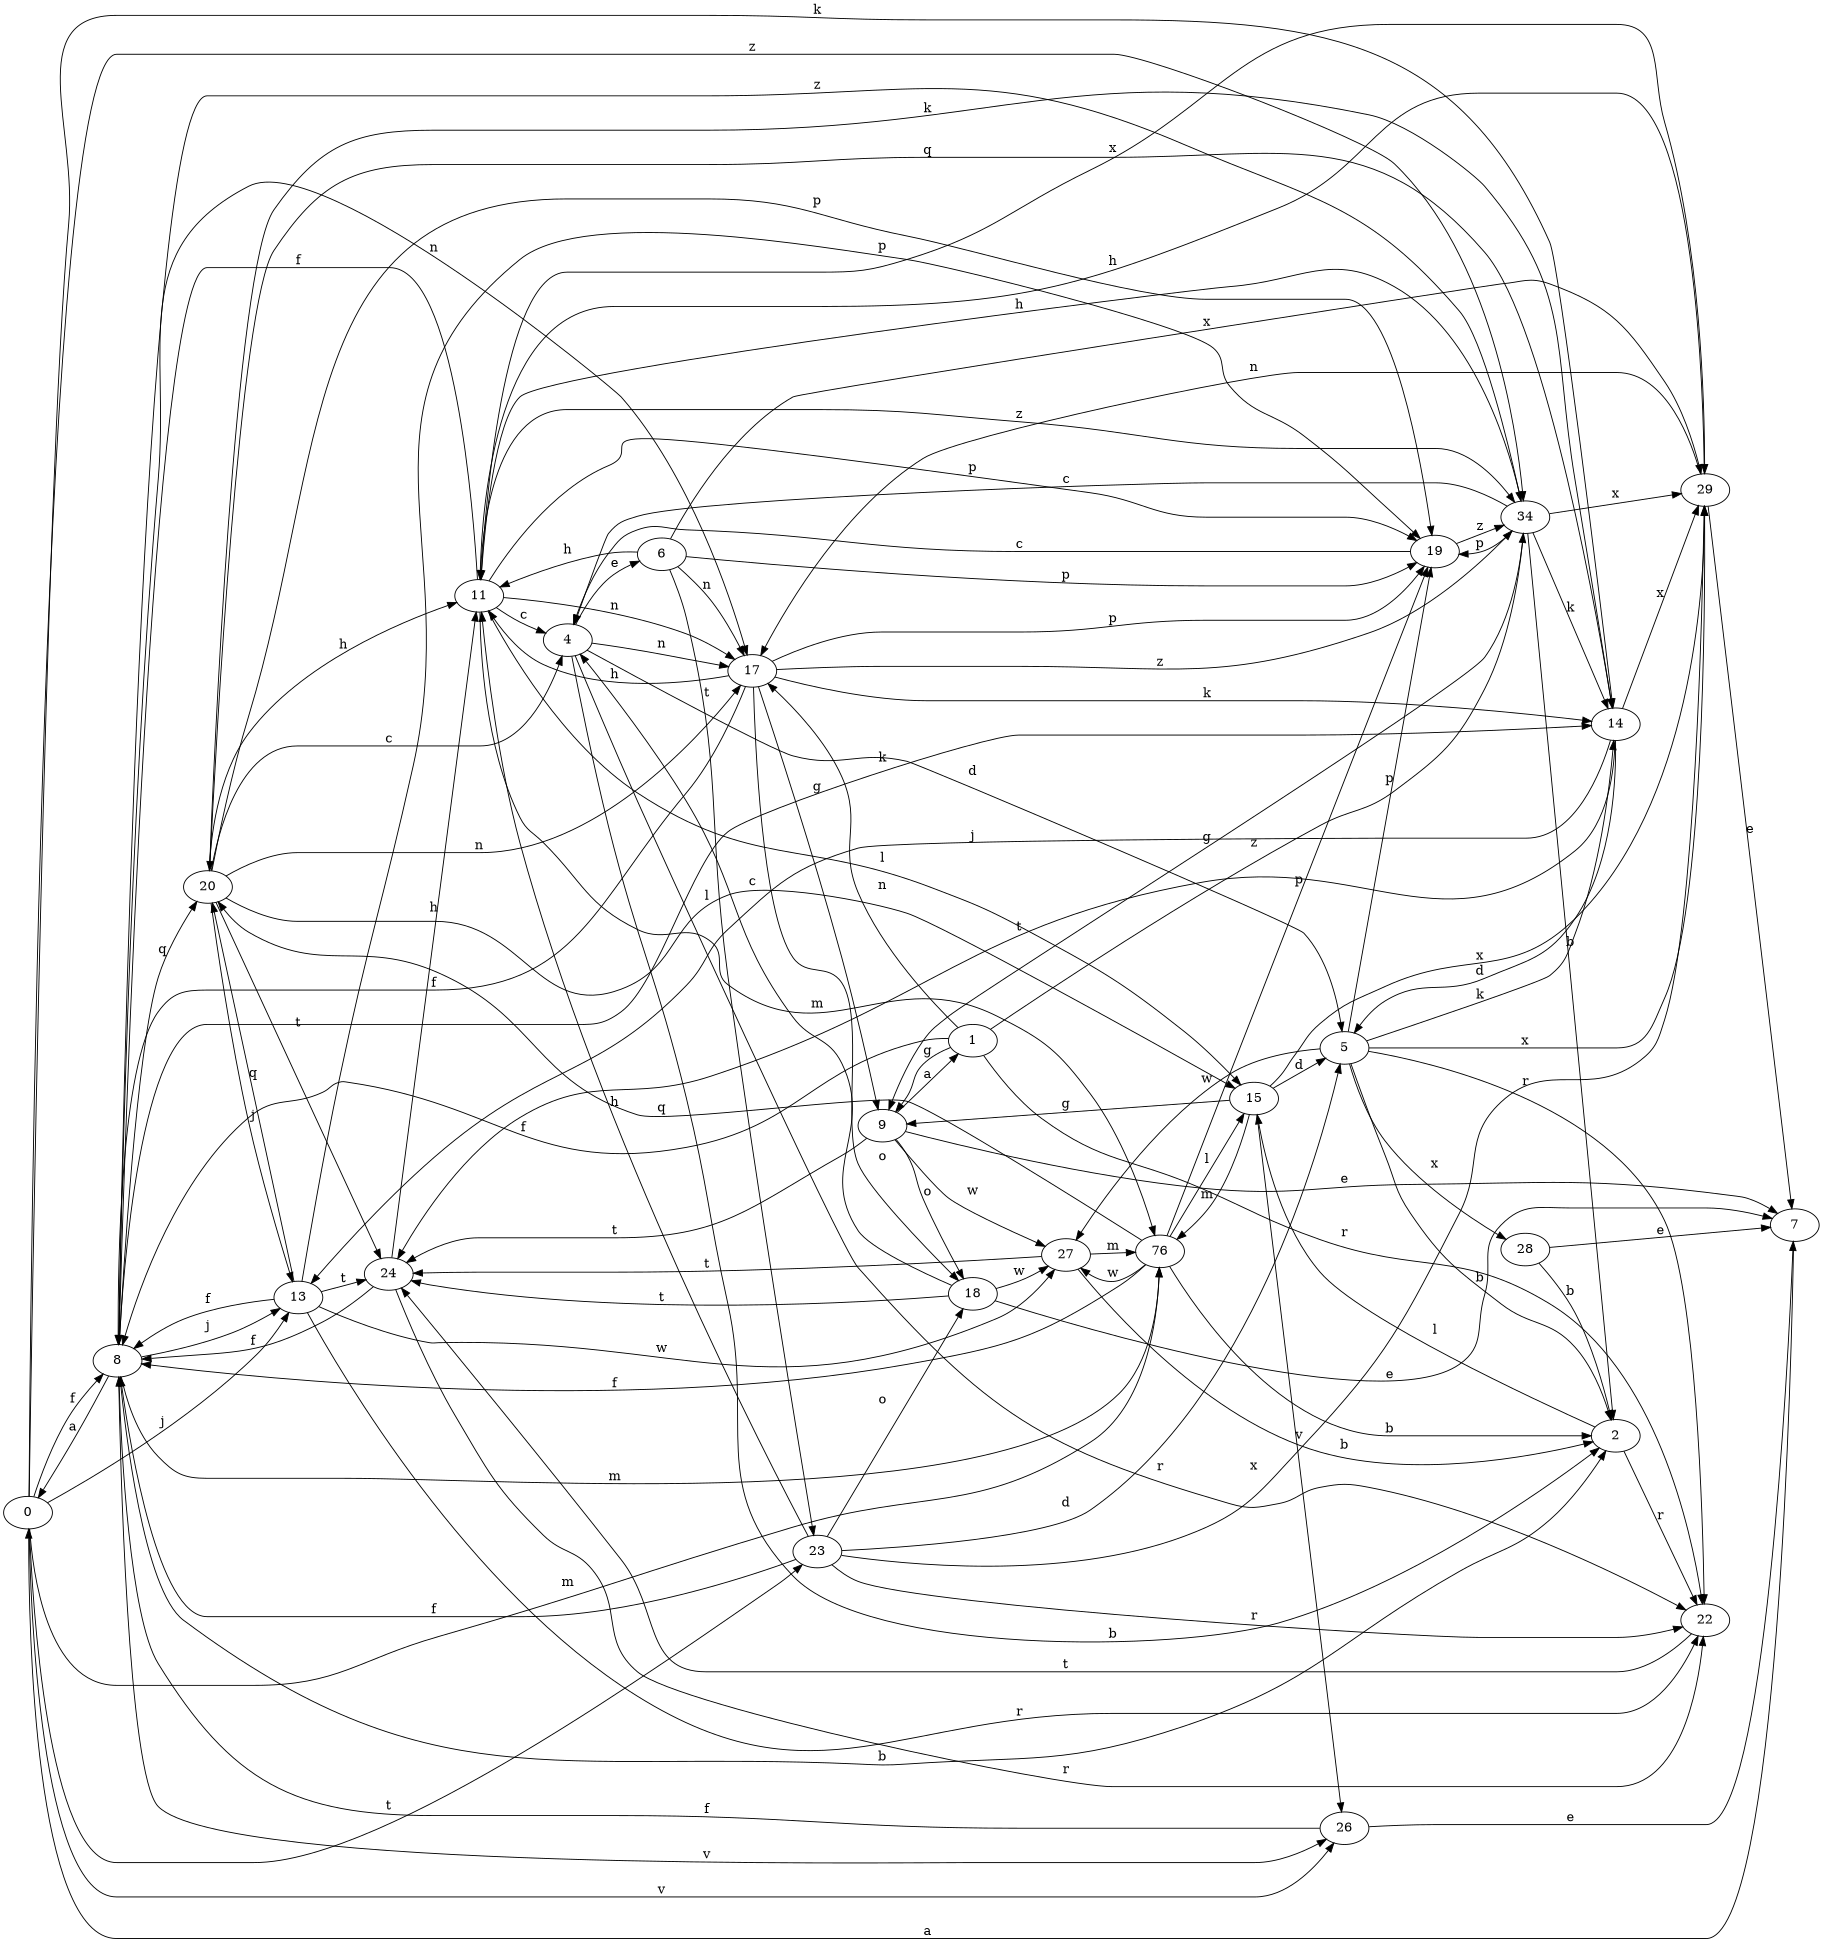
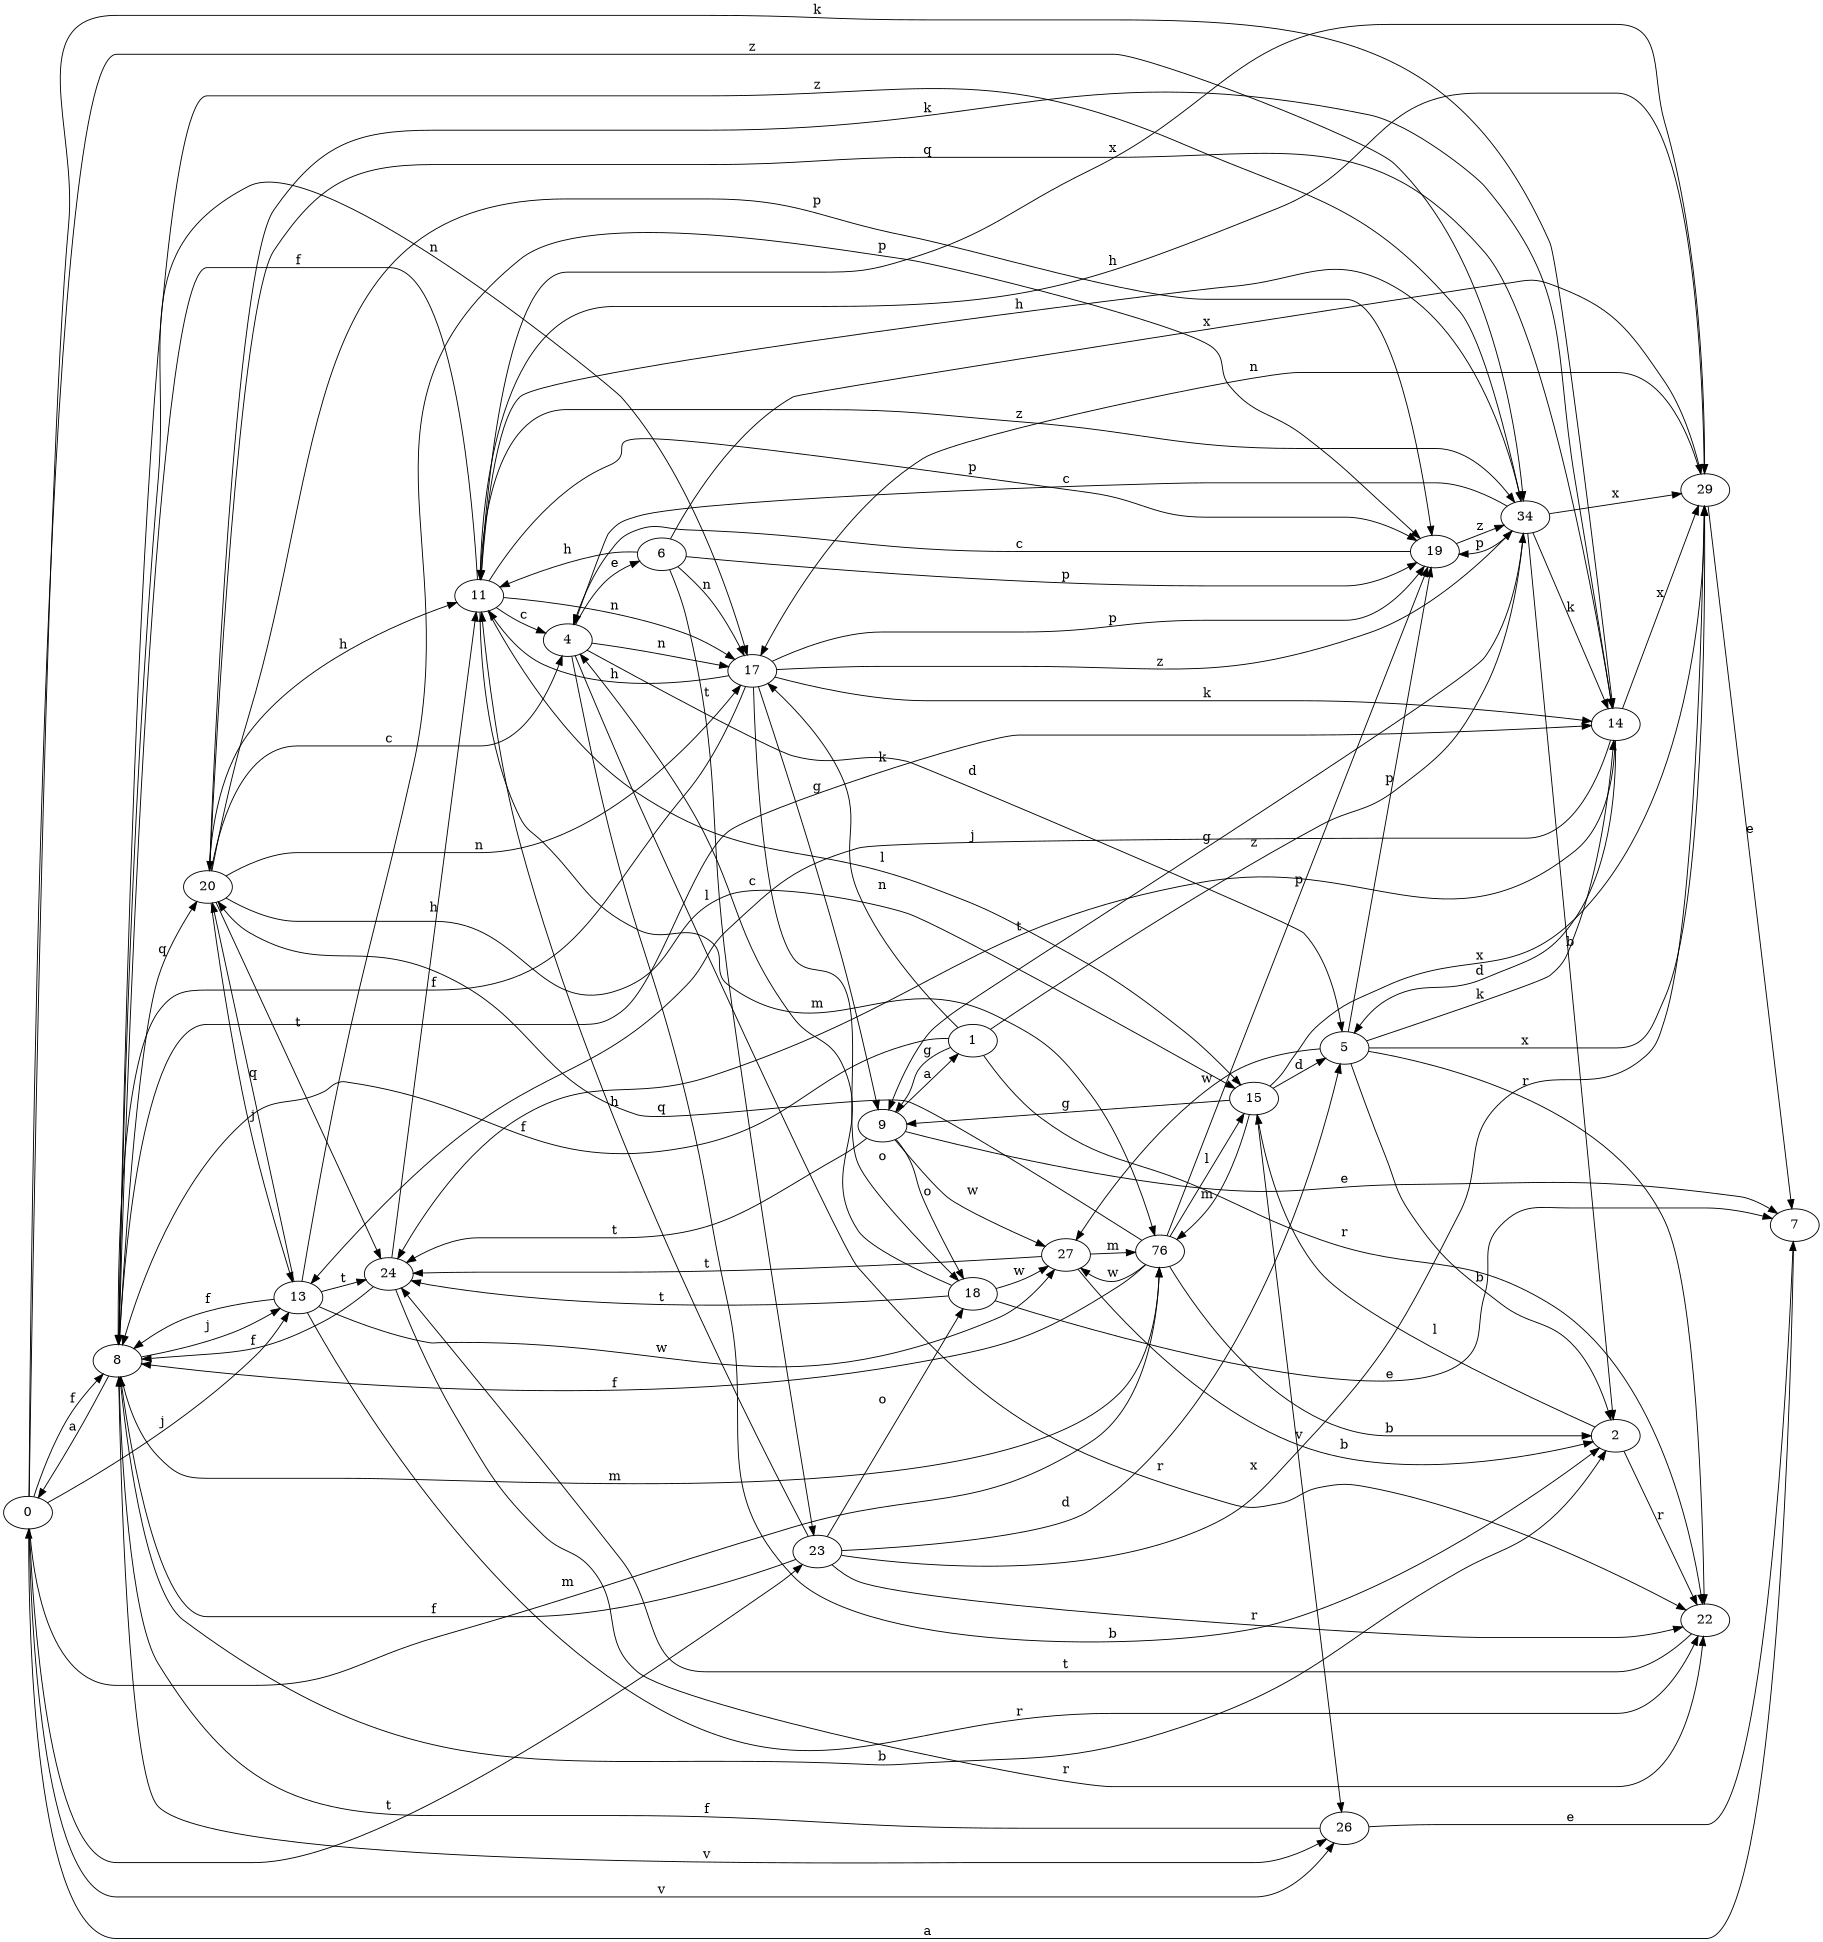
node "28": removed
